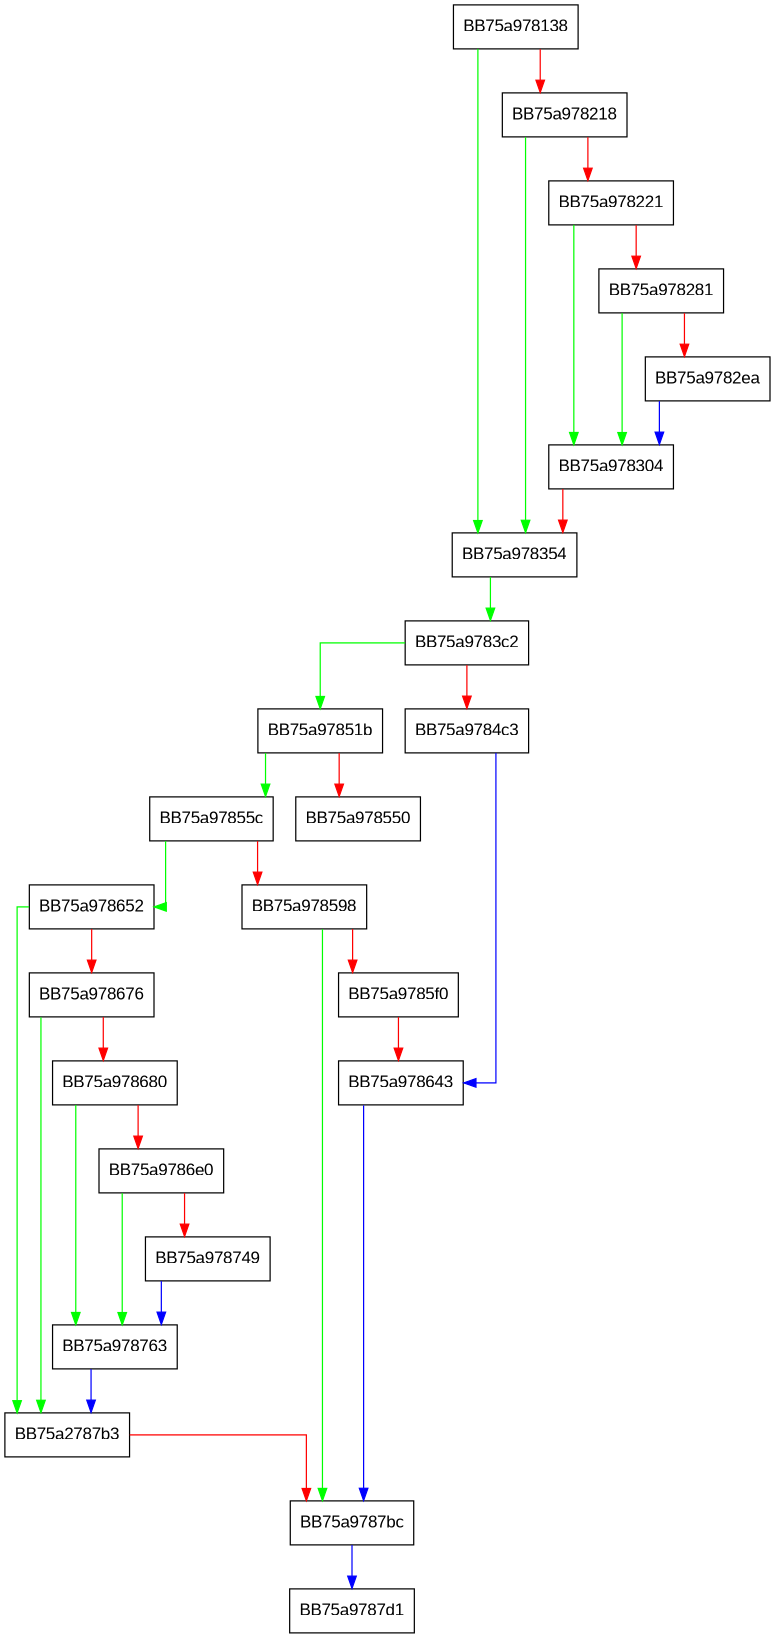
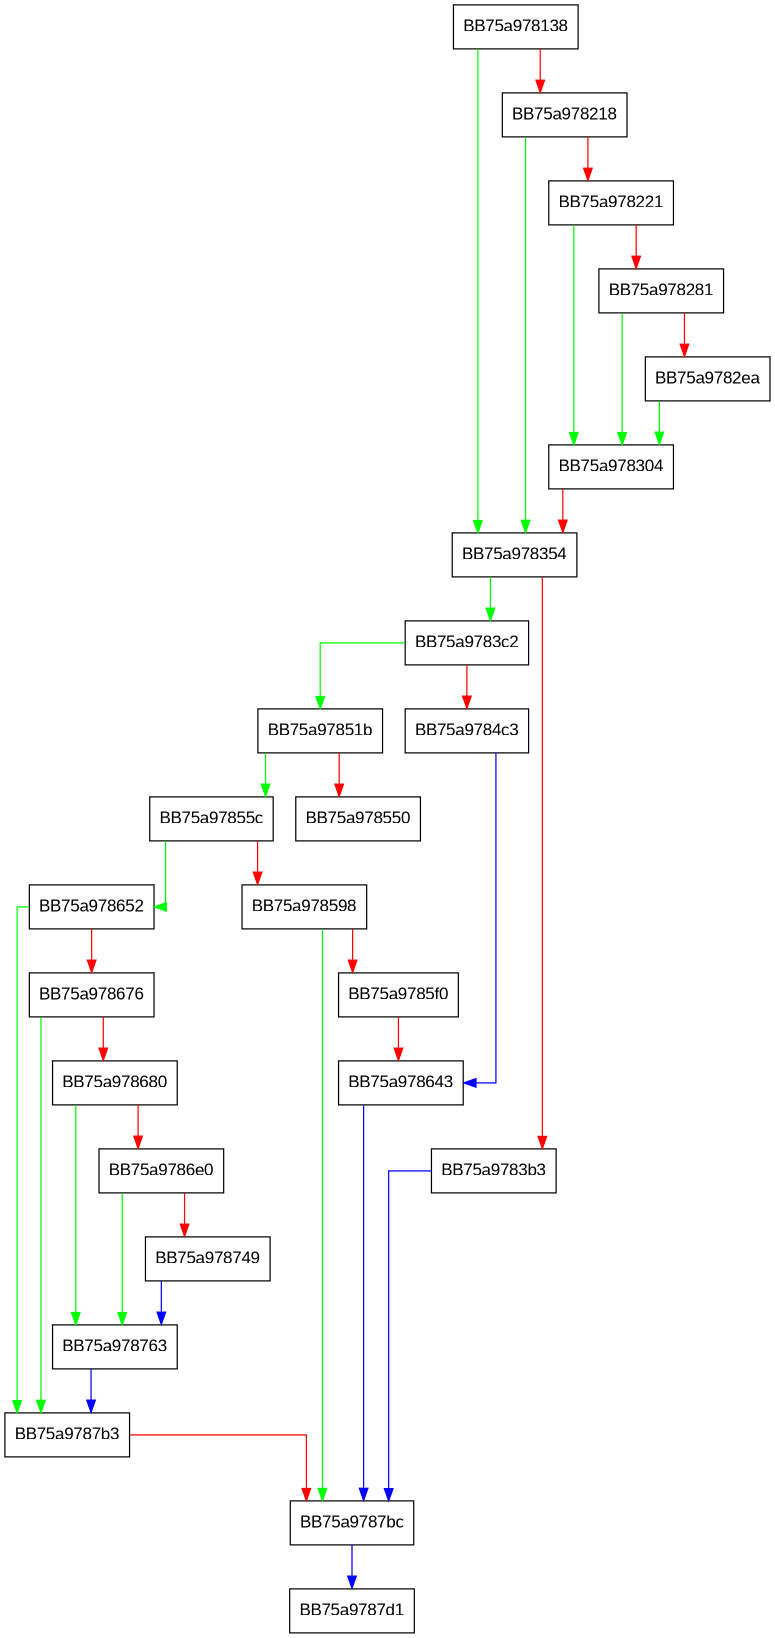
edge "BB75a9782ea" -> "BB75a978304": color blue -> green
node "BB75a9783b3": added
node "BB75a2787b3": label "BB75a2787b3" -> "BB75a9787b3"
